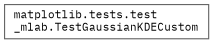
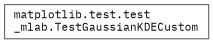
node "matplotlib.tests.test _mlab.TestGaussianKDECustom": label "matplotlib.tests.test _mlab.TestGaussianKDECustom" -> "matplotlib.test.test _mlab.TestGaussianKDECustom"
